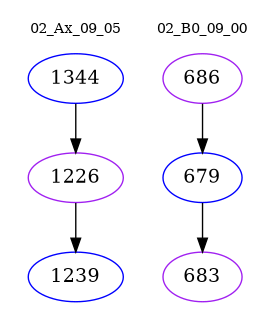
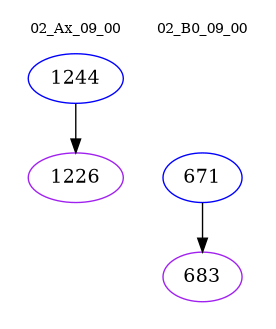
cluster "02_Ax_09_05": label "02_Ax_09_05" -> "02_Ax_09_00"
node "1344": label "1344" -> "1244"
node "686": removed
node "679": label "679" -> "671"
node "1239": removed
